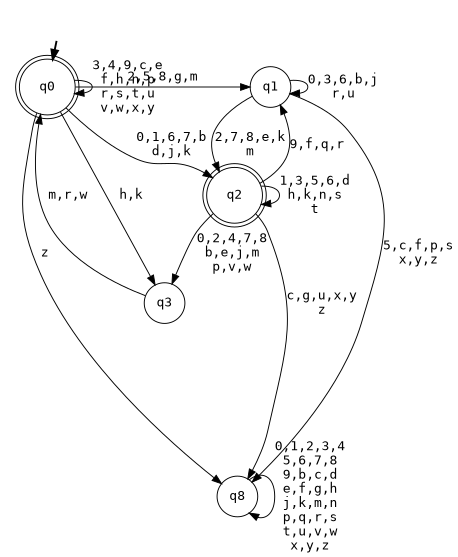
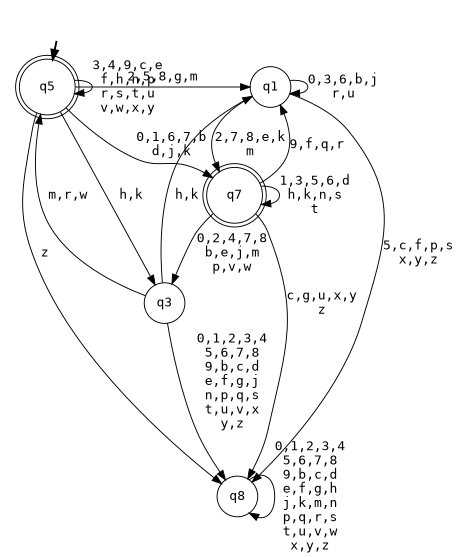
node "q0": label "q0" -> "q5"
edge "q3" -> "q1": added, label "h,k"
node "q2": label "q2" -> "q7"
edge "q3" -> "q8": added, label "0,1,2,3,4 5,6,7,8 9,b,c,d e,f,g,j n,p,q,s t,u,v,x y,z"
